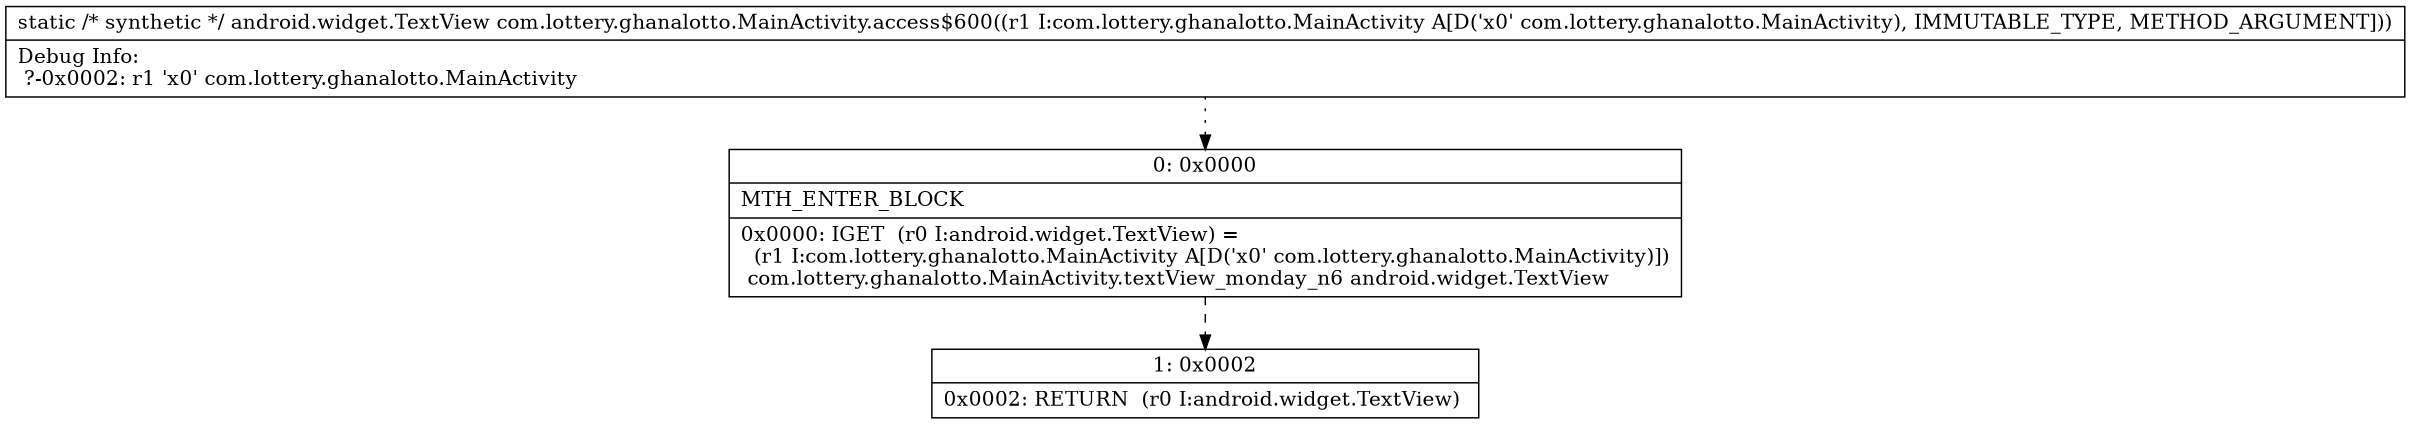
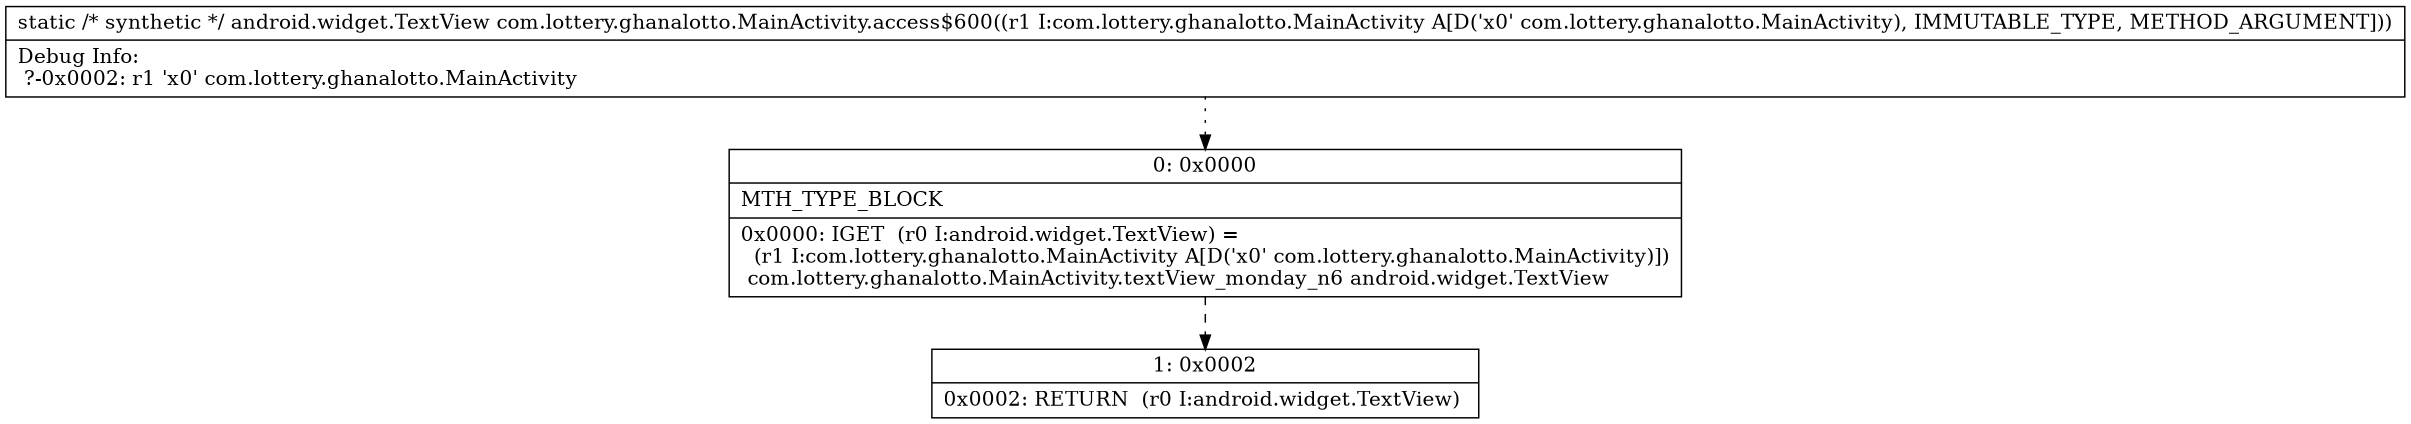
node "0: 0x0000": text "MTH_ENTER_BLOCK" -> "MTH_TYPE_BLOCK"
